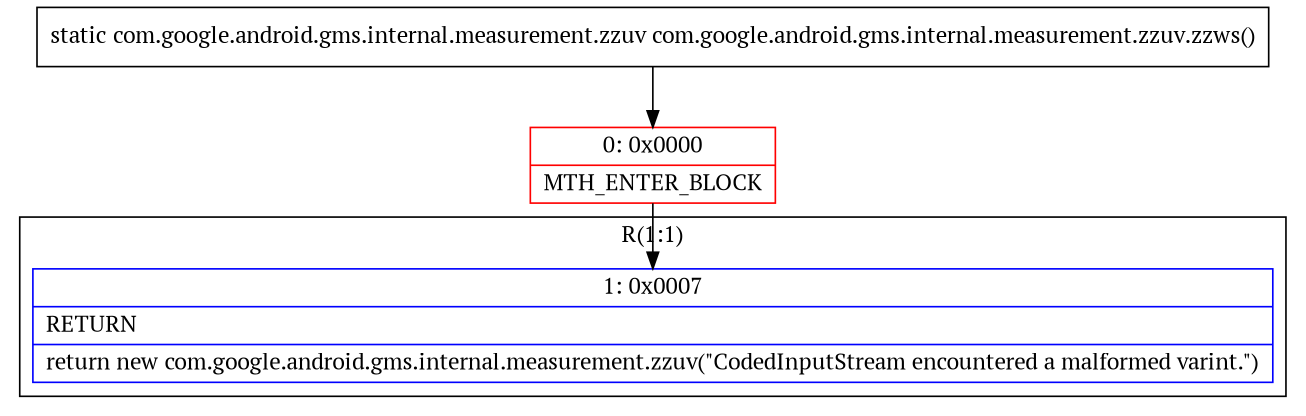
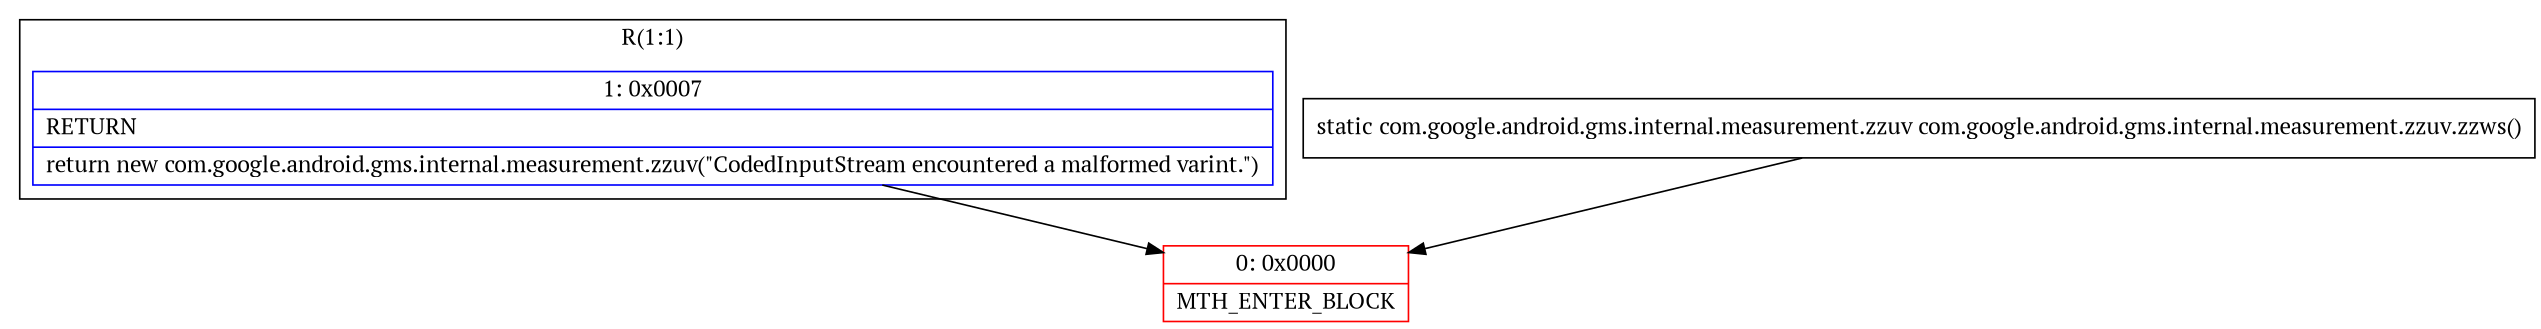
edge "0: 0x0000" -> "1: 0x0007": reversed
